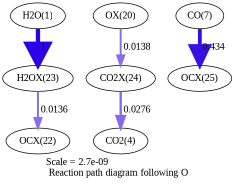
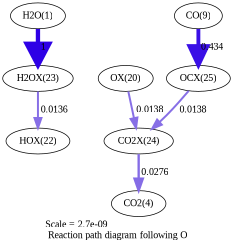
node "CO(7)": label "CO(7)" -> "CO(9)"
edge "OCX(25)" -> "CO2X(24)": added, label "0.0138"
node "OCX(22)": label "OCX(22)" -> "HOX(22)"
